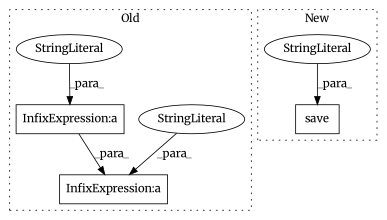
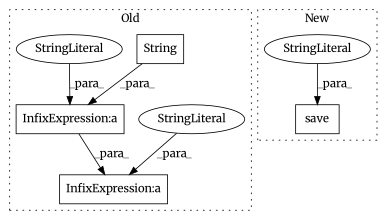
node "String": added
